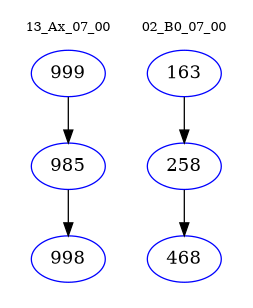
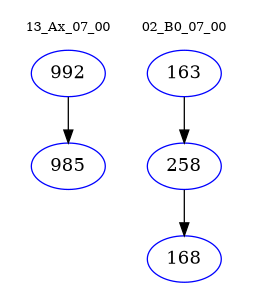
node "999": label "999" -> "992"
node "998": removed
node "468": label "468" -> "168"
